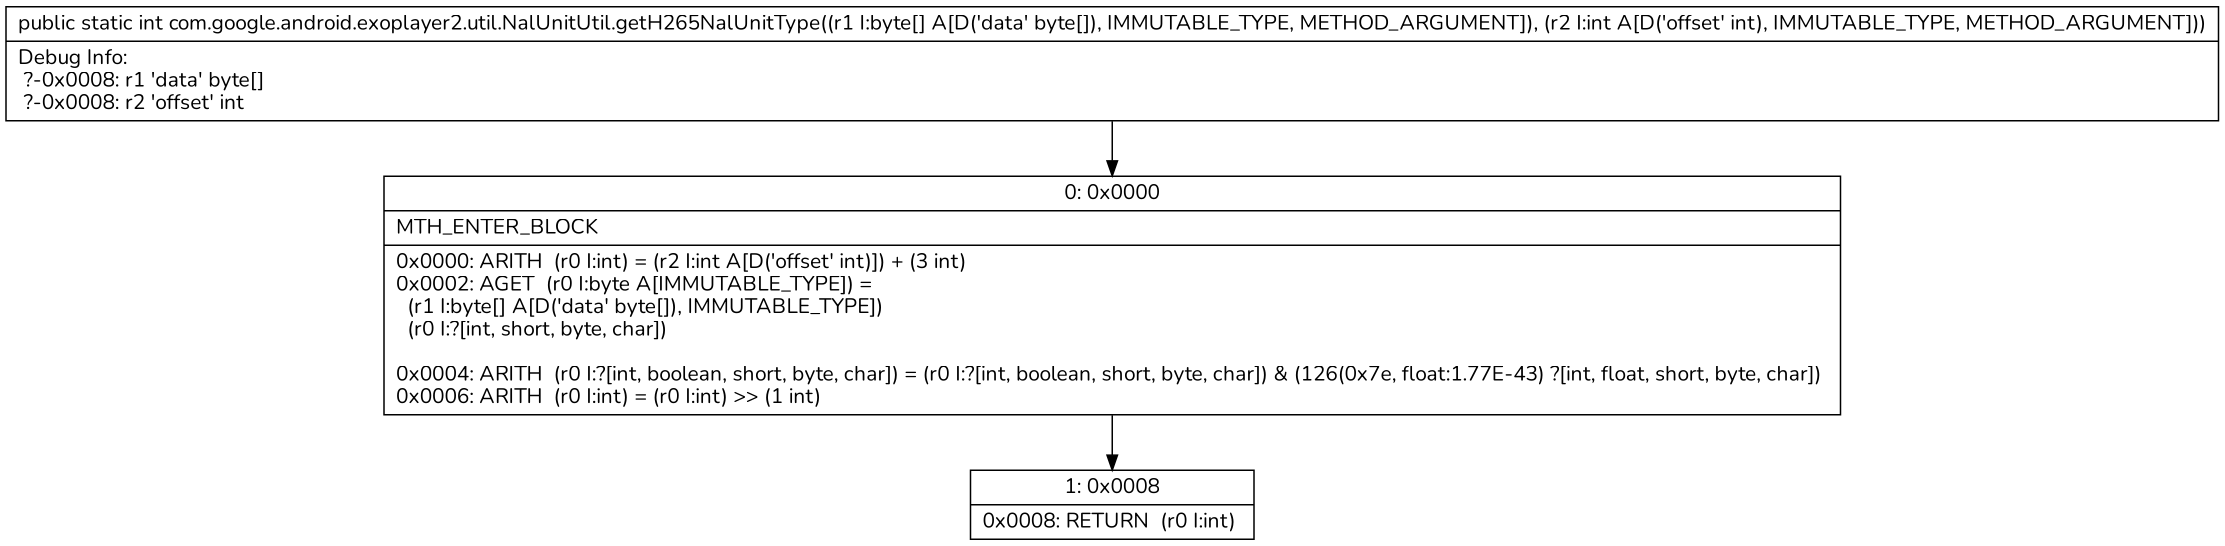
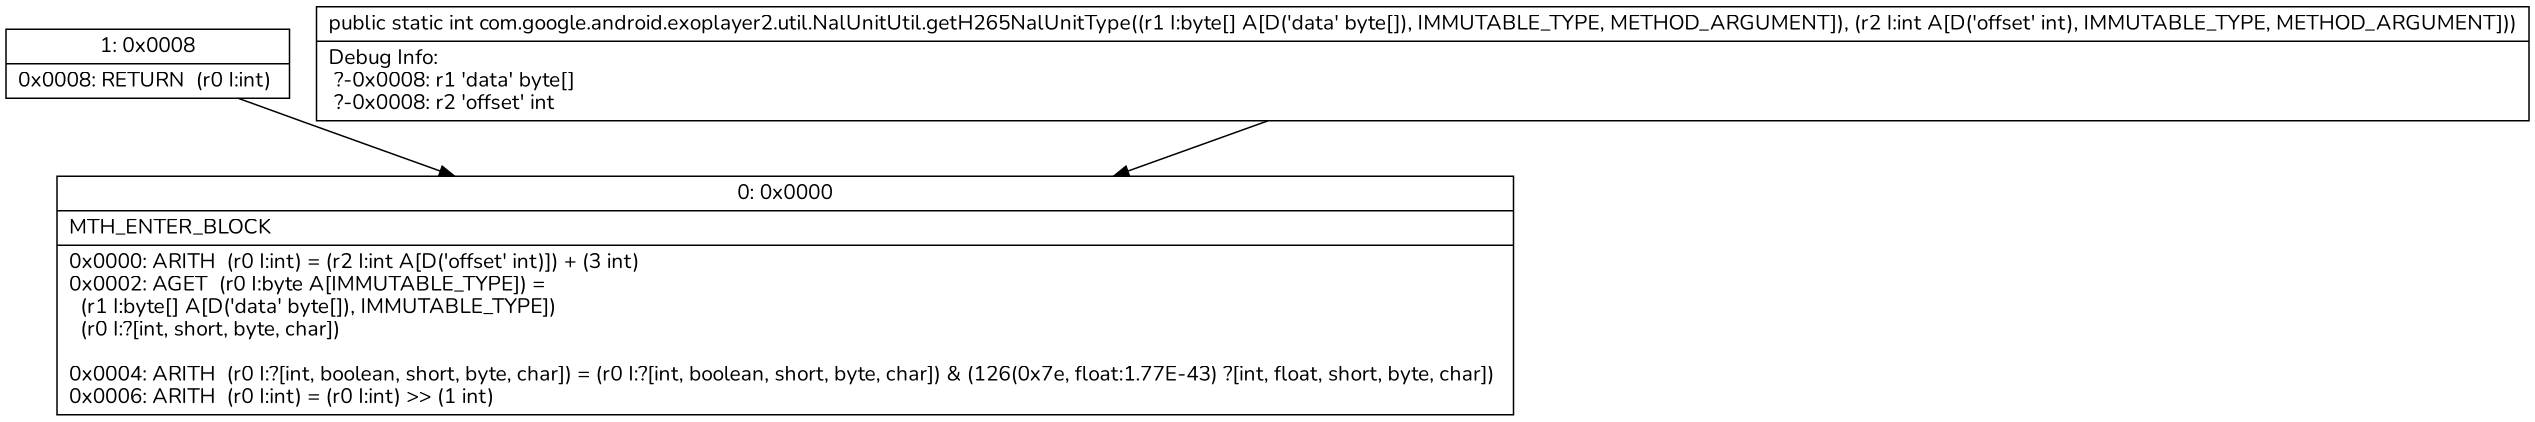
edge "0: 0x0000" -> "1: 0x0008": reversed
